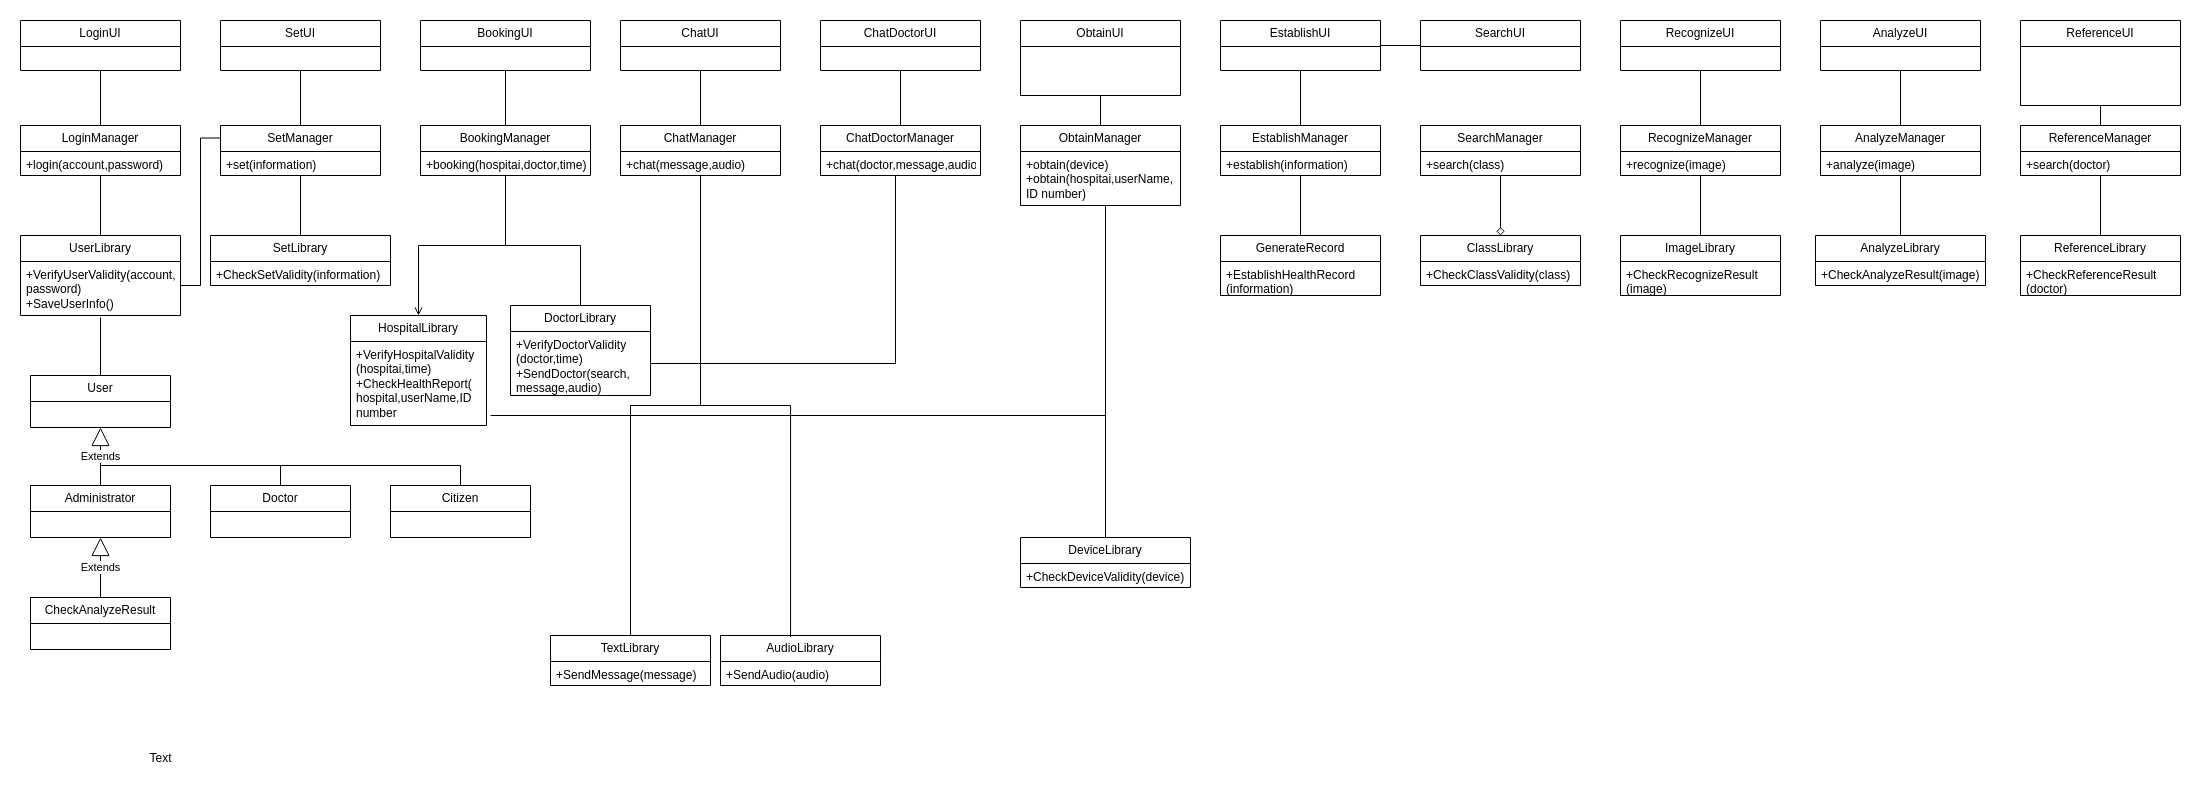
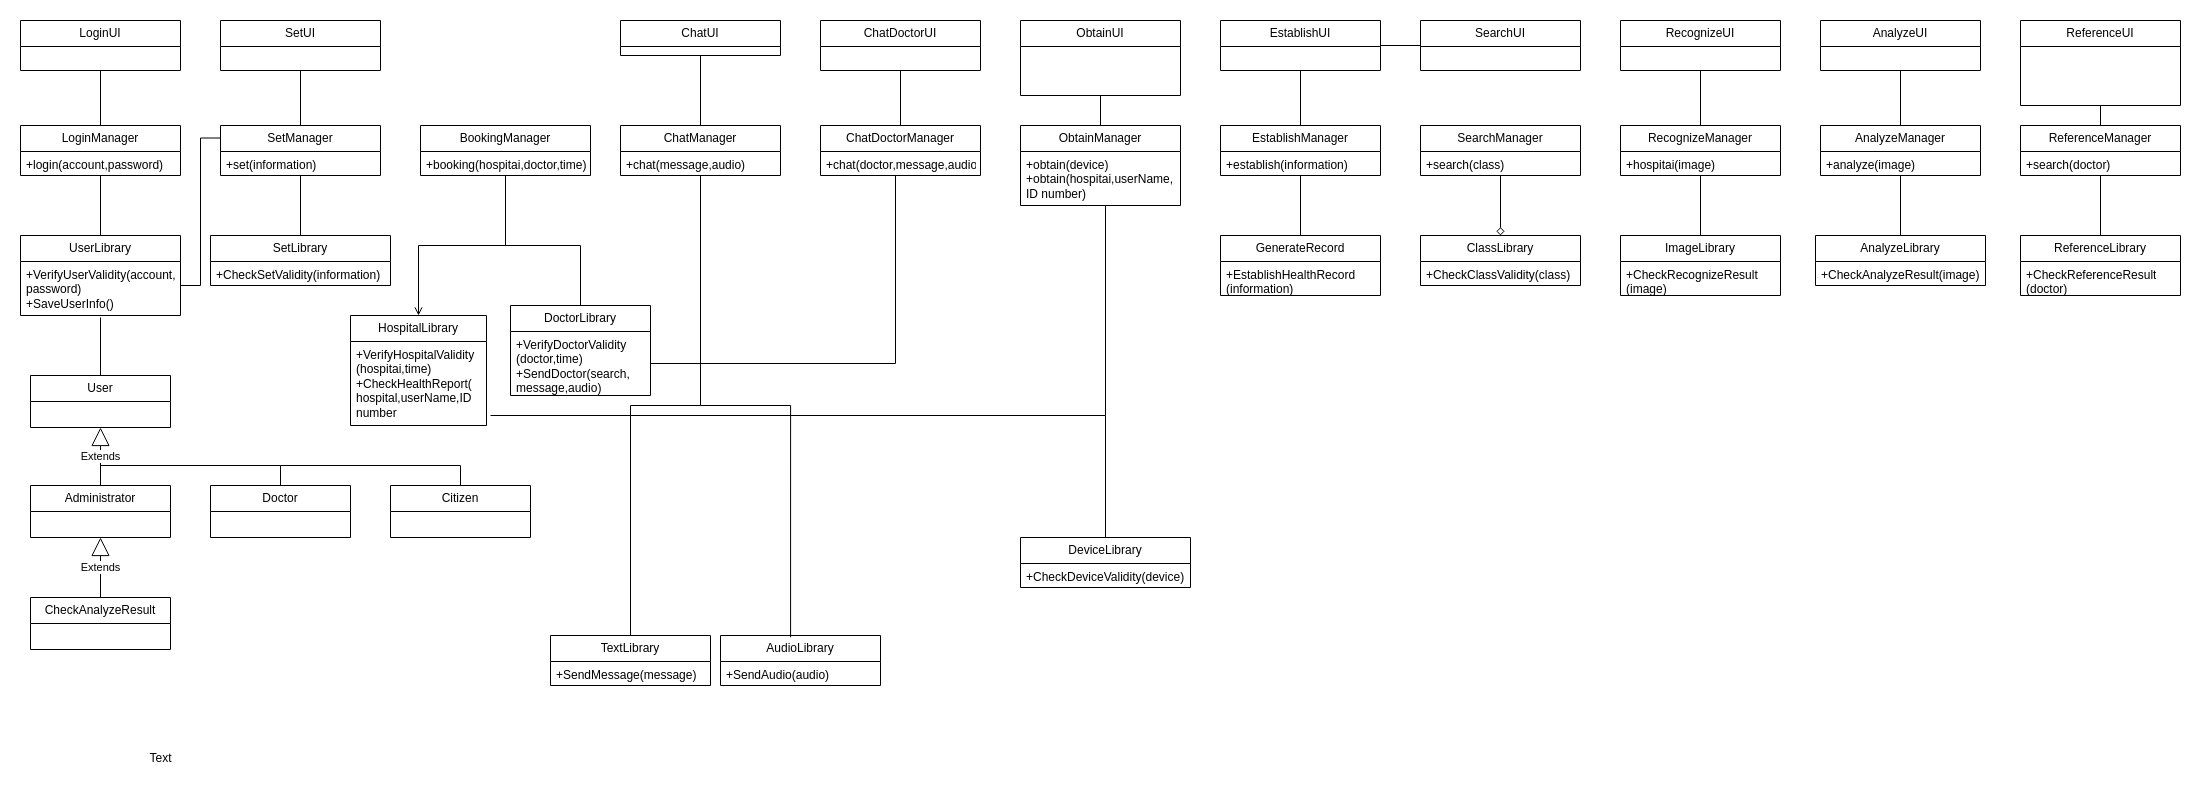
node "BookingUI": removed
node "ChatUI": size 160x50 -> 160x35
edge "BookingUI" -- "BookingManager": removed
node "+recognize(image)": label "+recognize(image)" -> "+hospitai(image)"
